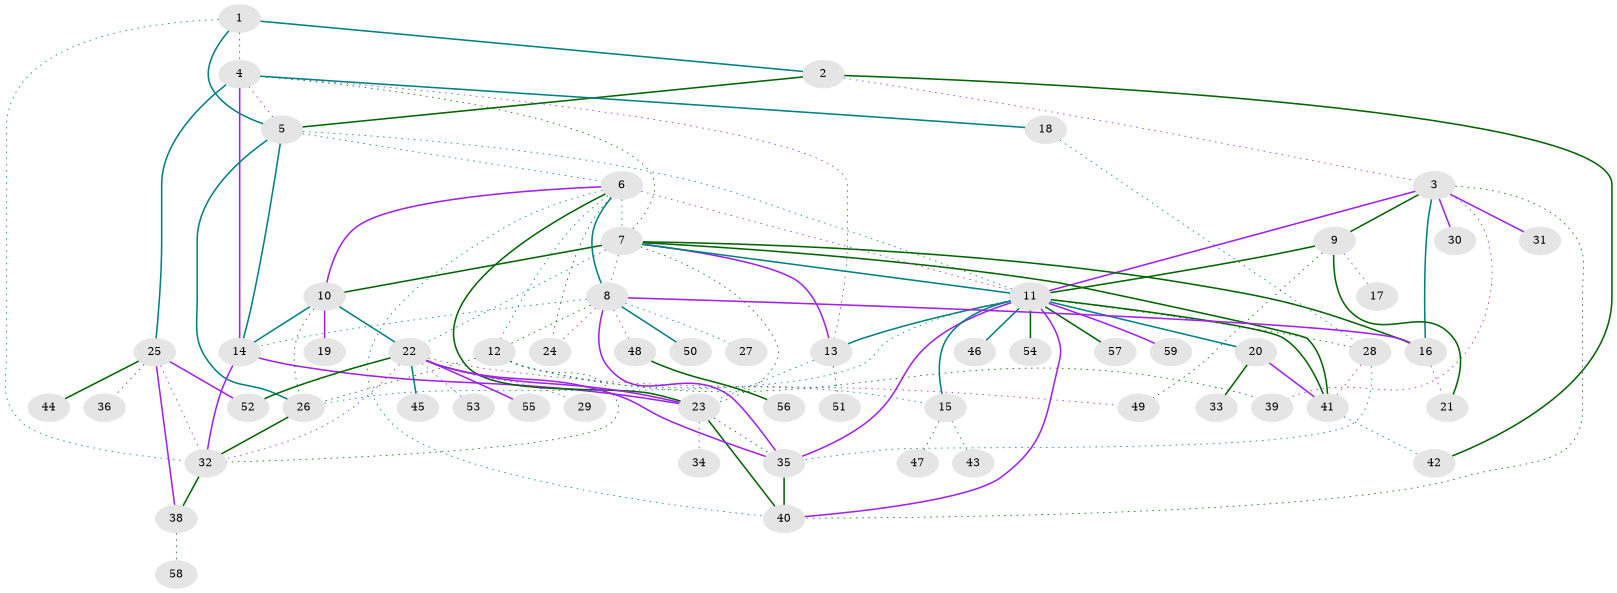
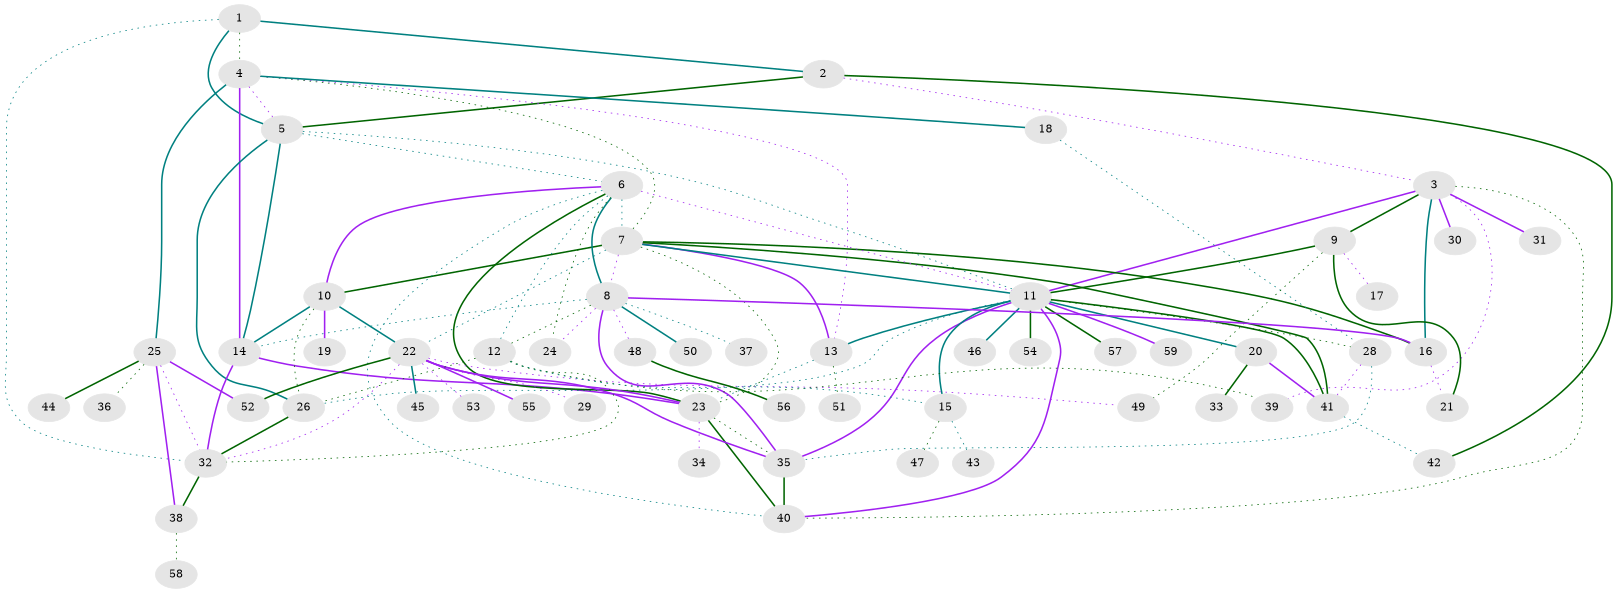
node "27": label "27" -> "37"
